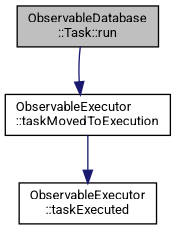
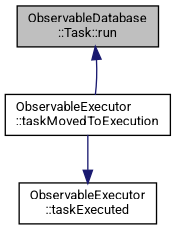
edge "ObservableDatabase ::Task::run" -> "ObservableExecutor ::taskMovedToExecution": reversed
